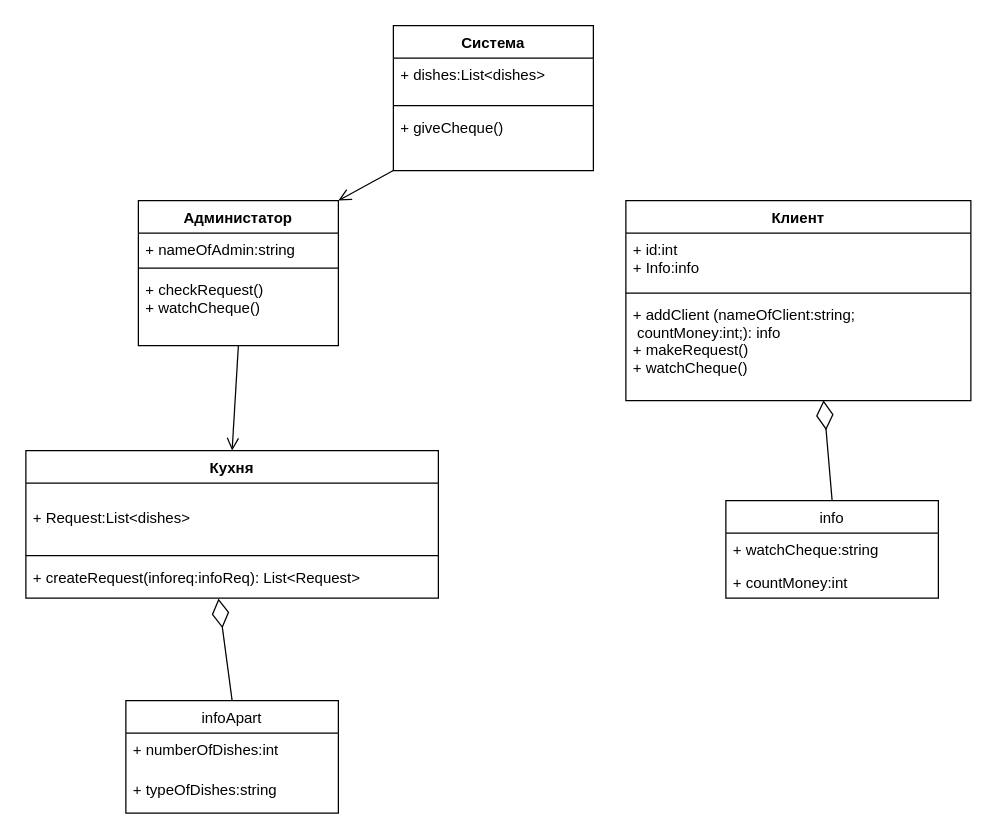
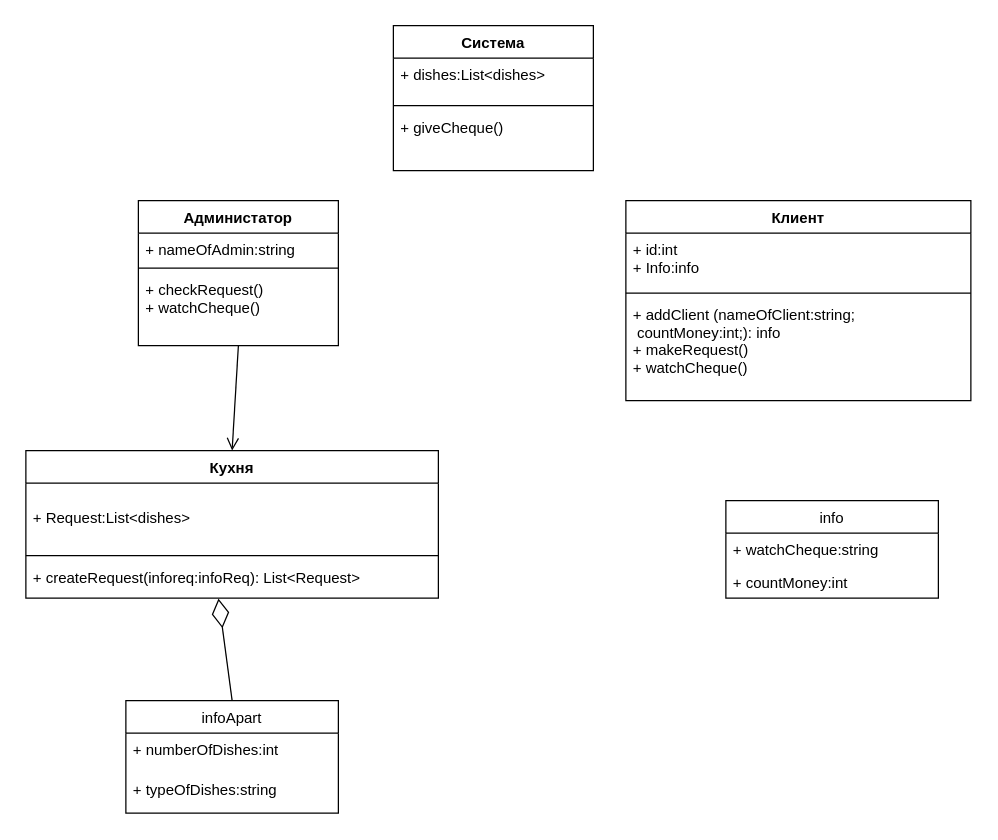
edge "+ giveСheque()" -> "Администатор": removed
edge "info" -> "+ addClient (nameOfClient:string; countMoney:int;): info + makeRequest() + watchCheque()": removed
